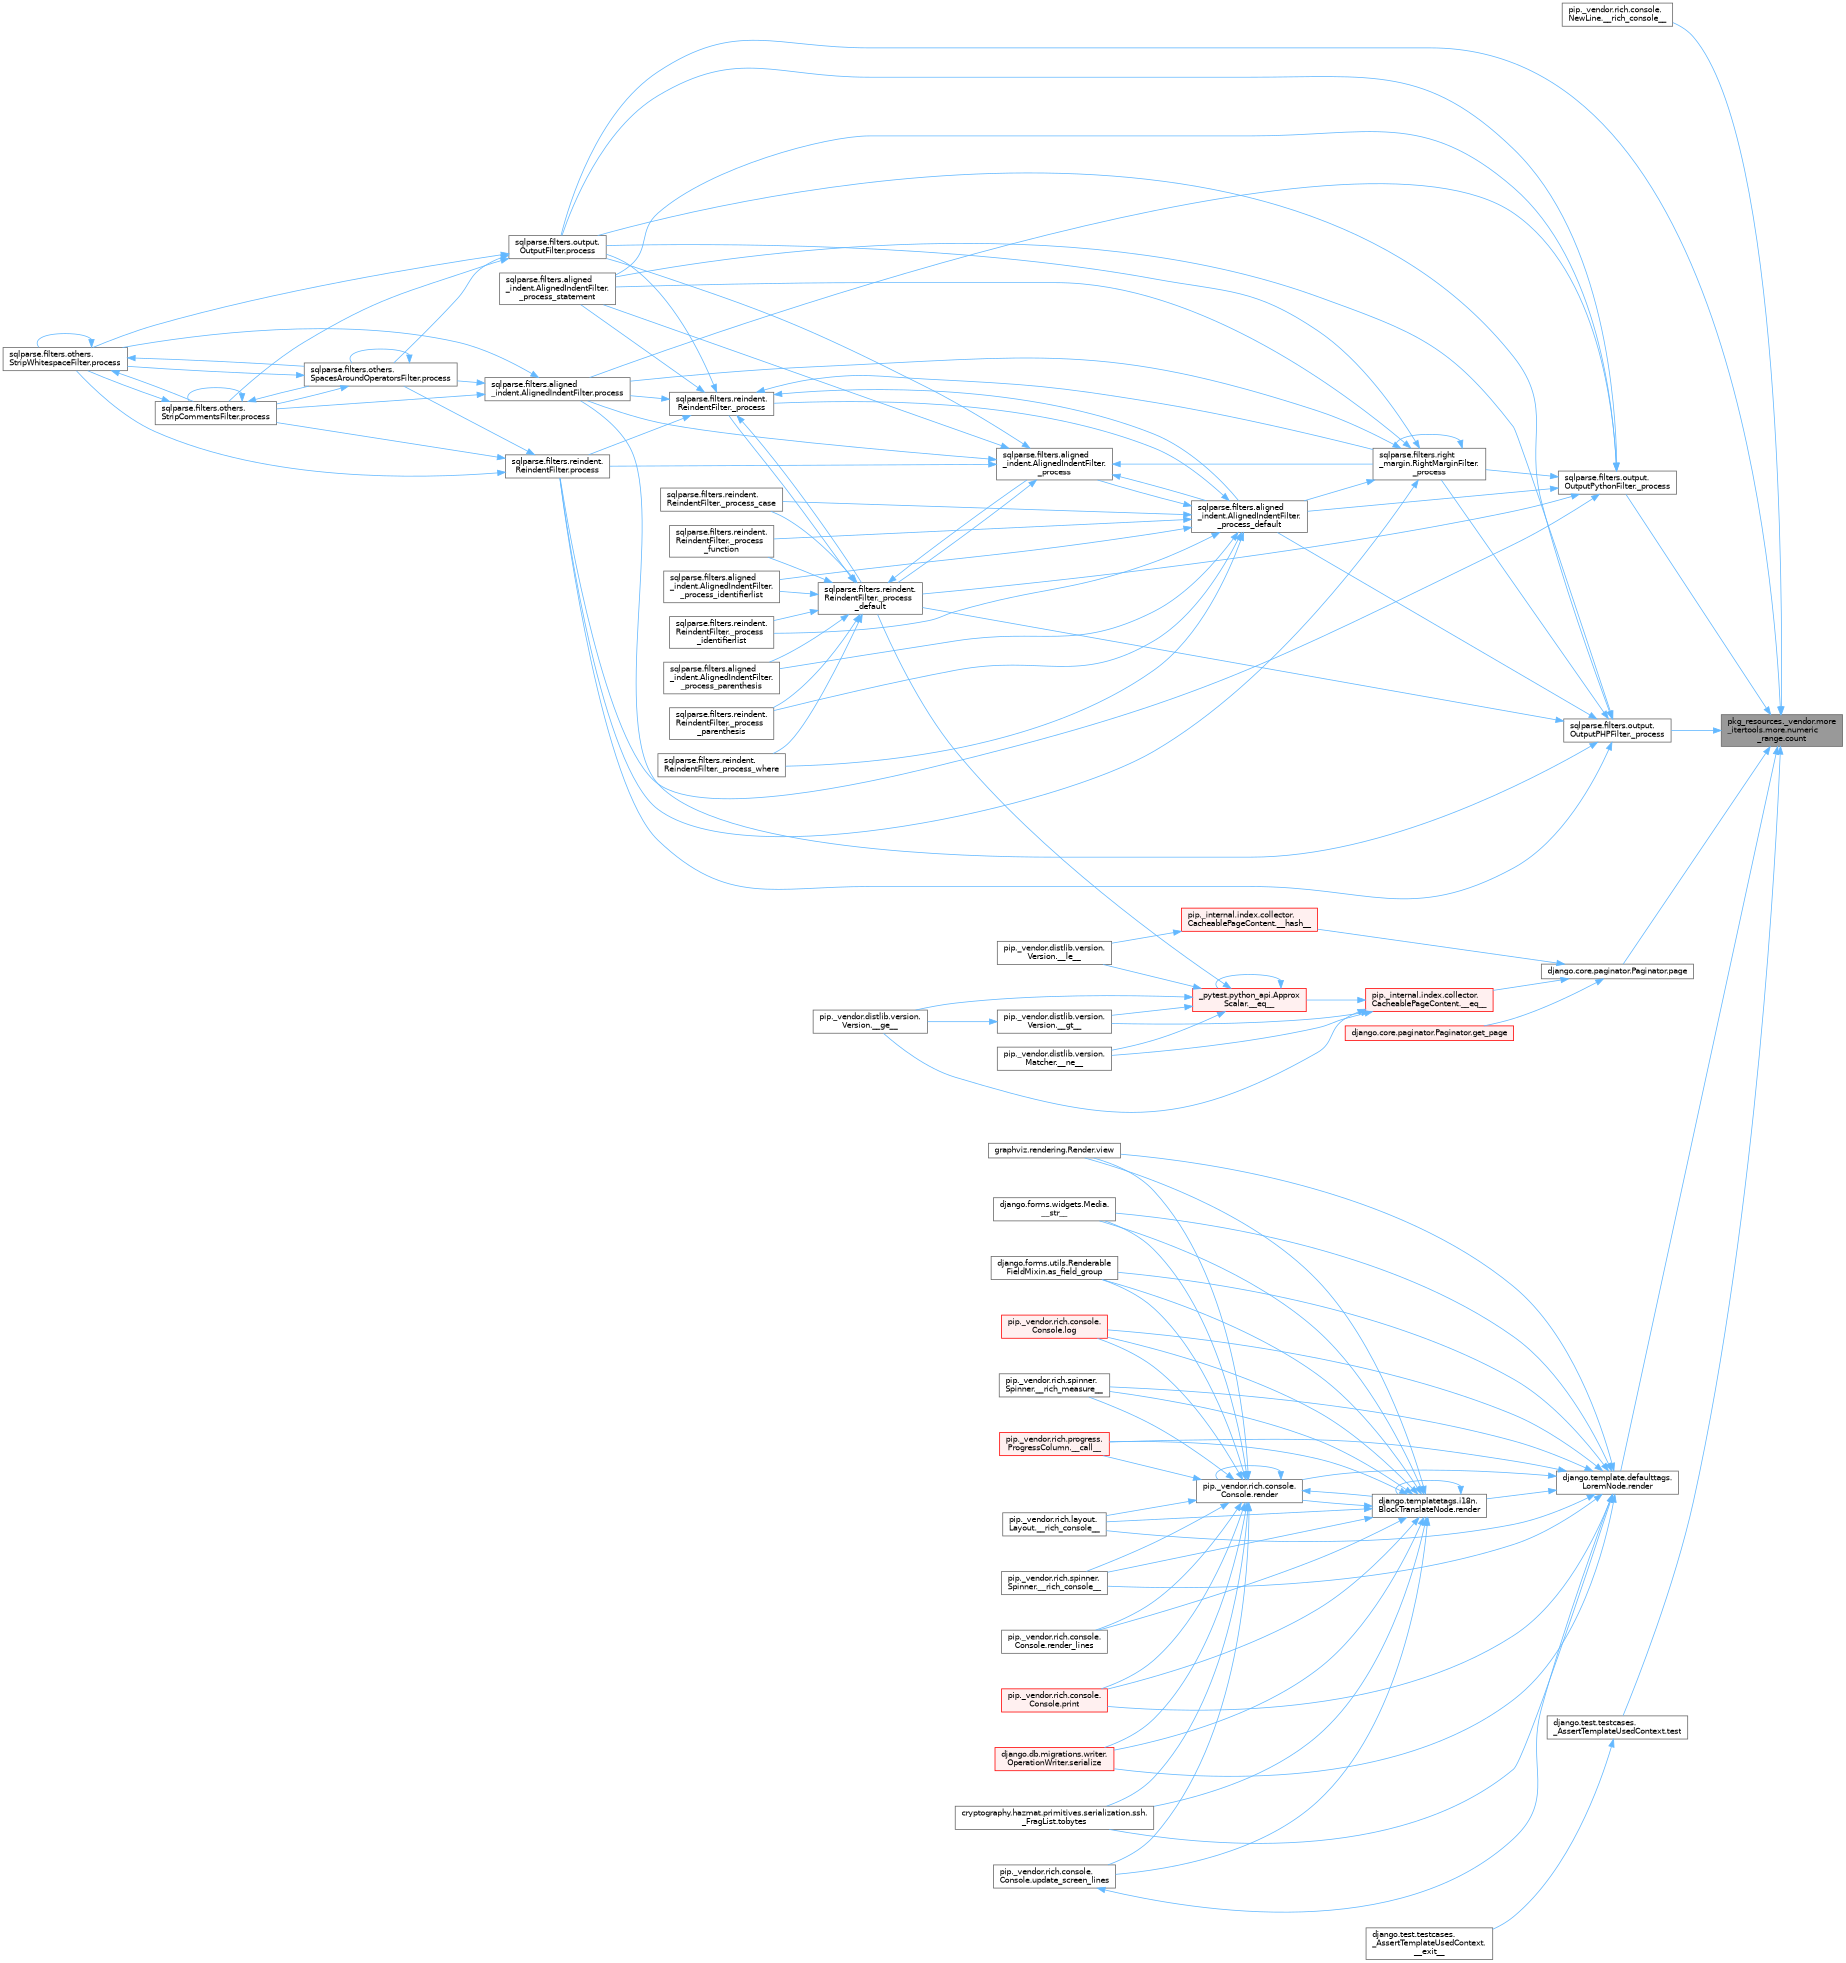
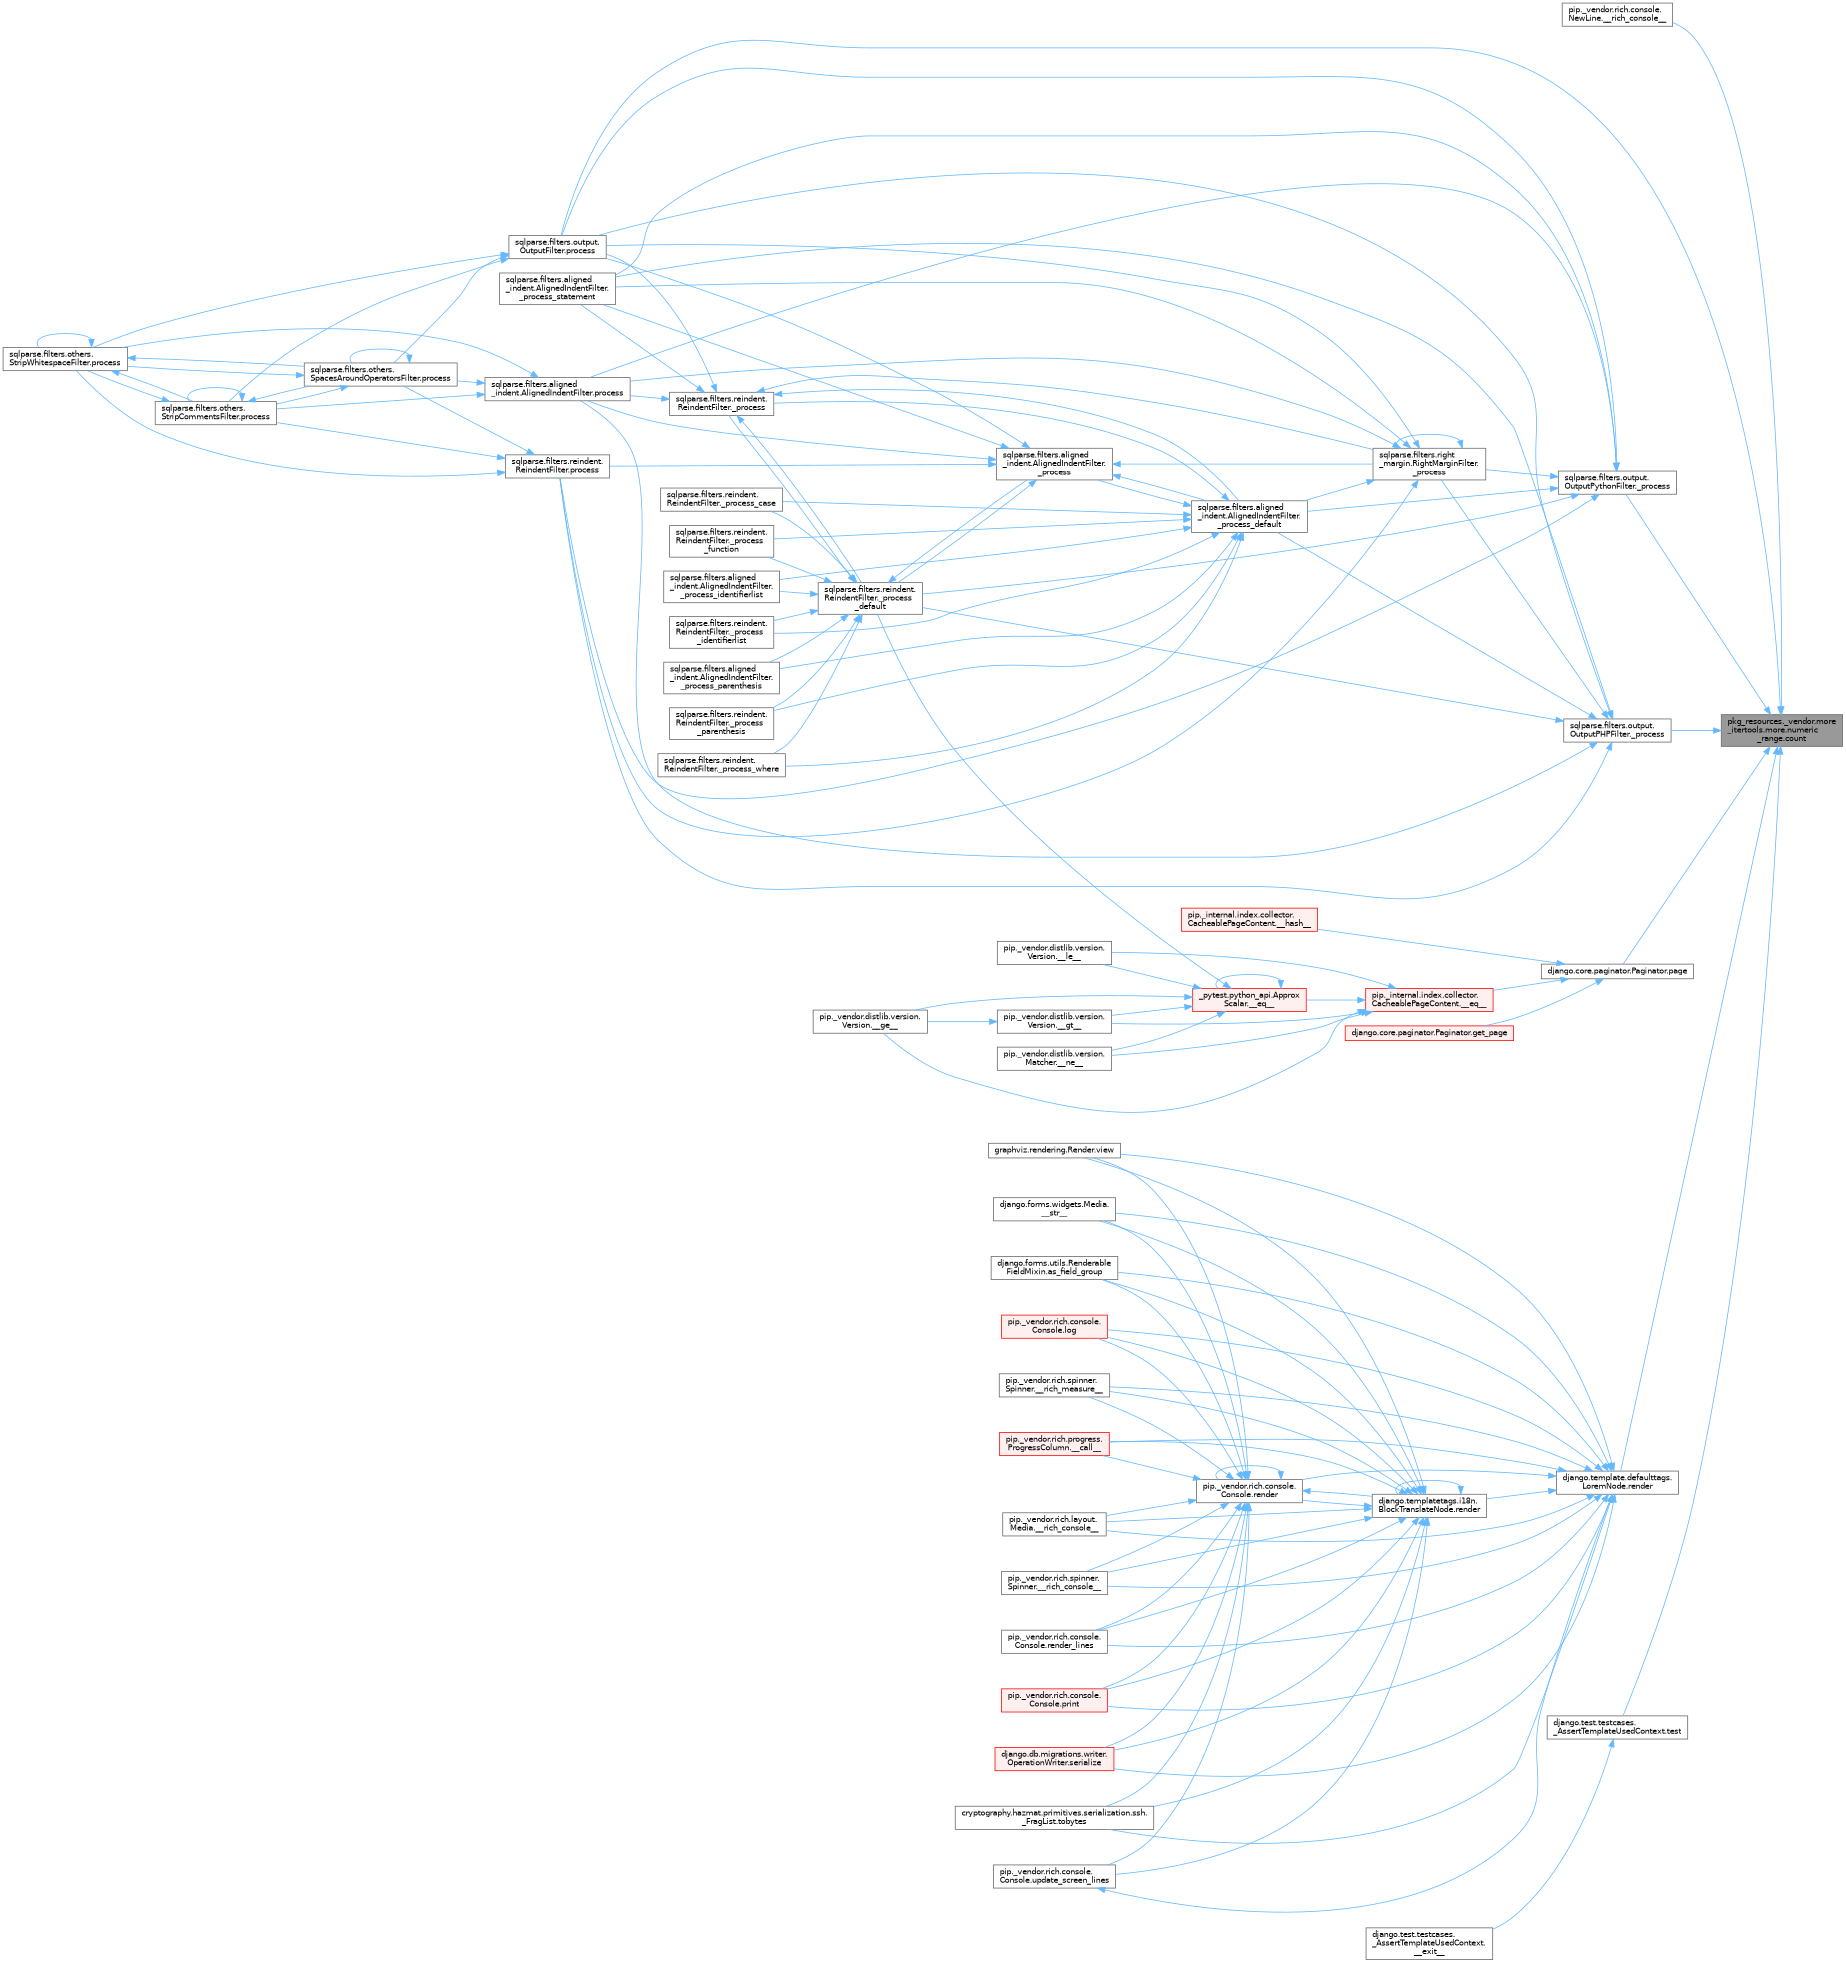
edge "sqlparse.filters.reindent. ReindentFilter.process" -> "sqlparse.filters.reindent. ReindentFilter._process": removed
edge "pip._vendor.distlib.version. Version.__le__" -> "pip._internal.index.collector. CacheablePageContent.__hash__": now "pip._vendor.distlib.version. Version.__le__" -> "pip._internal.index.collector. CacheablePageContent.__eq__"
node "pip._vendor.rich.layout. Layout.__rich_console__": label "pip._vendor.rich.layout. Layout.__rich_console__" -> "pip._vendor.rich.layout. Media.__rich_console__"
edge "pip._vendor.rich.console. Console.render_lines" -> "django.template.defaulttags. LoremNode.render": added
